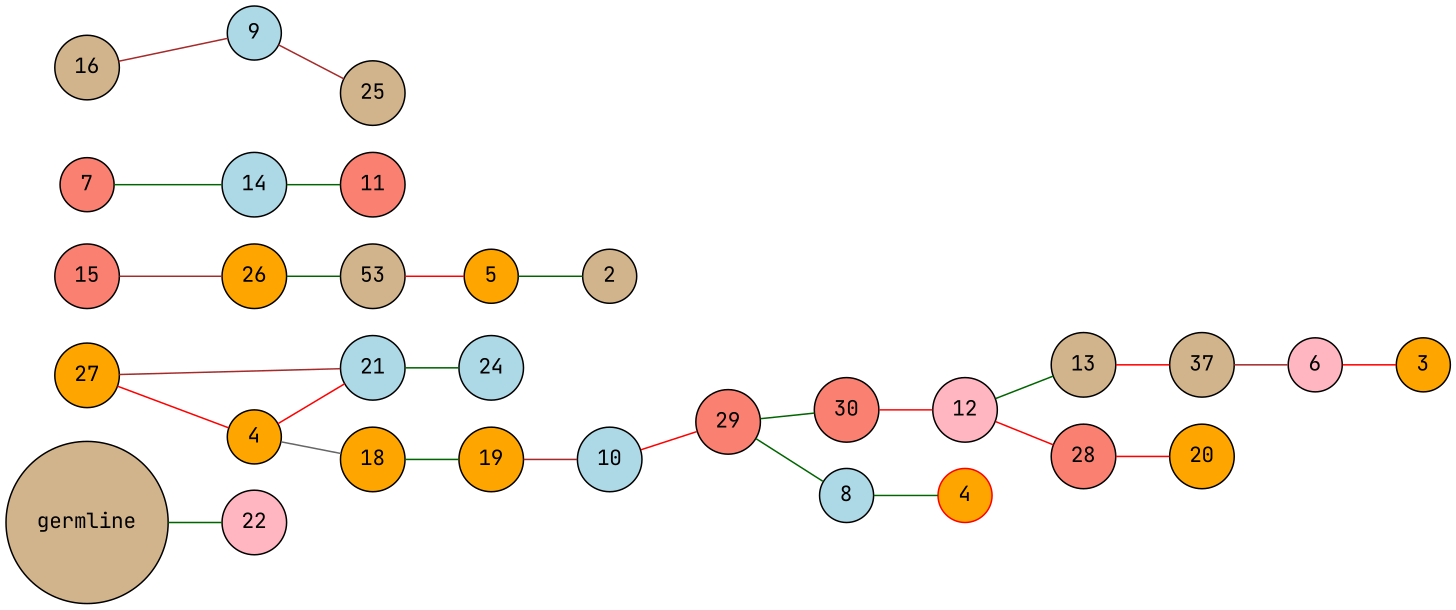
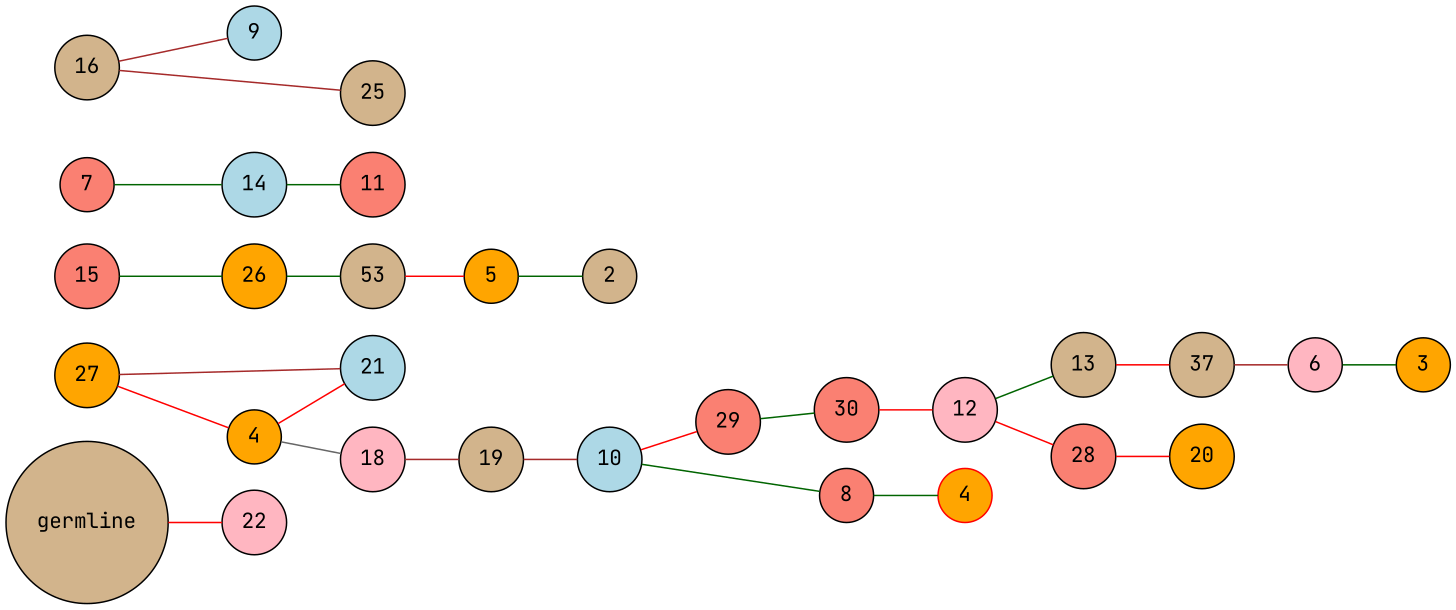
edge "9" -- "25": now "16" -- "25"
edge "15" -- "26": color brown -> darkgreen
edge "6" -- "3": color red -> darkgreen
node "24": removed
node "18": fillcolor orange -> lightpink
edge "18" -- "19": color darkgreen -> brown
node "19": fillcolor orange -> tan
edge "29" -- "8": now "10" -- "8"
node "8": fillcolor lightblue -> salmon
edge "germline" -- "22": color darkgreen -> red
